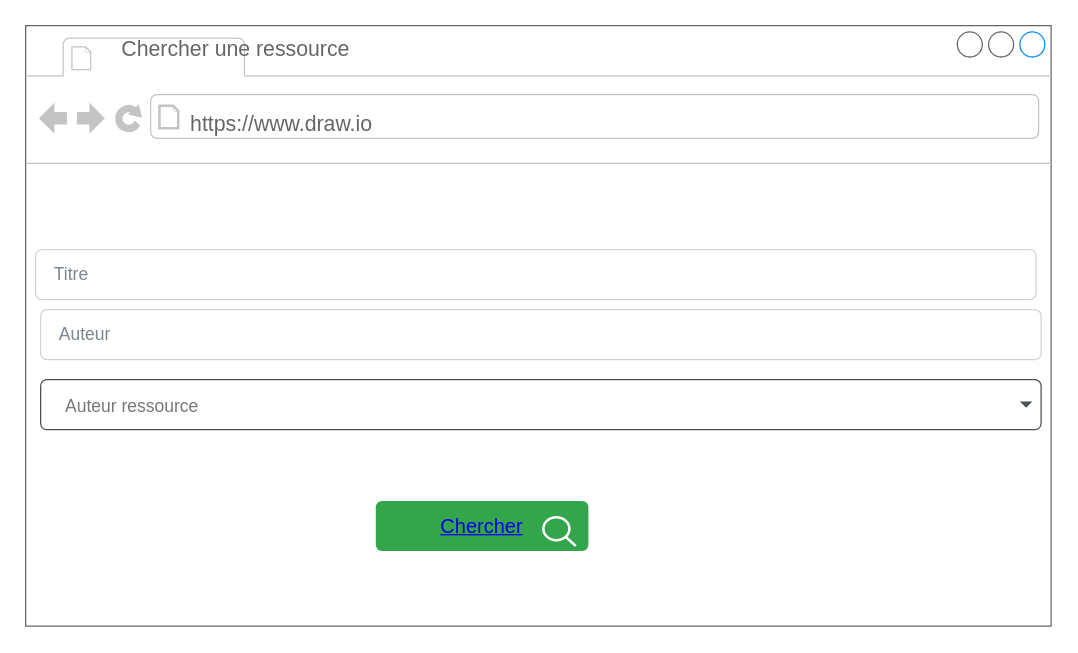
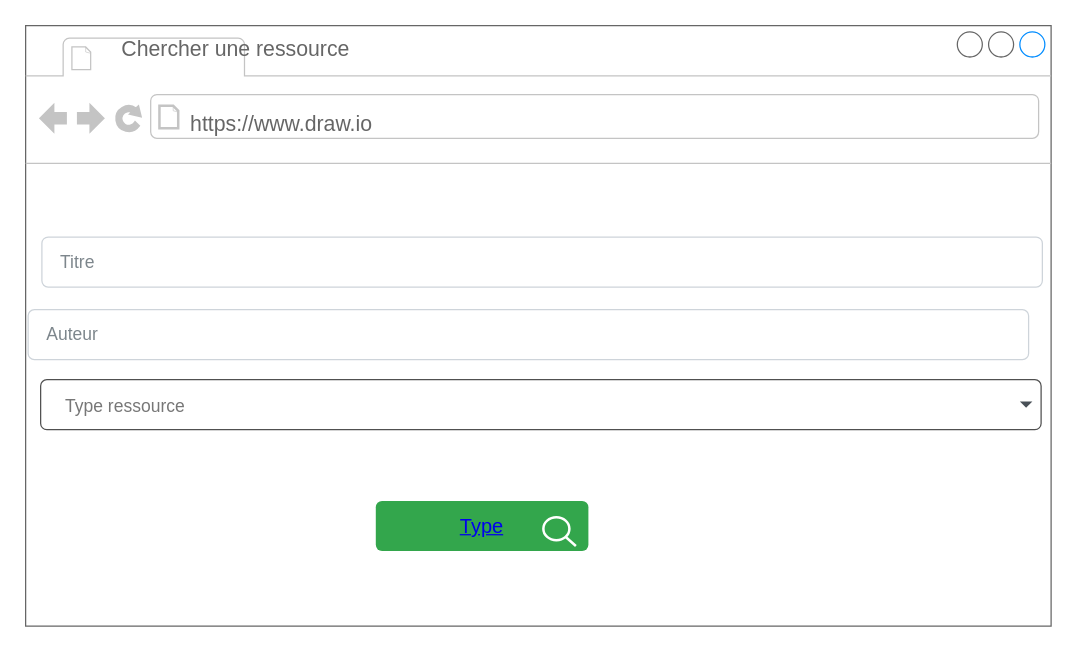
node "Titre": moved (536, 274) -> (542, 262)
node "Auteur": moved (541, 334) -> (528, 334)
node "Auteur ressource": label "Auteur ressource" -> "Type ressource"
node "Chercher": label "Chercher" -> "Type"
